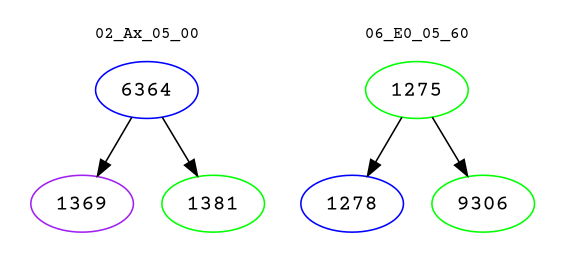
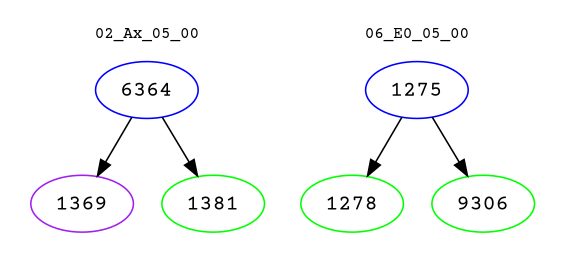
cluster "06_E0_05_60": label "06_E0_05_60" -> "06_E0_05_00"
node "1275": color green -> blue
node "1278": color blue -> green
